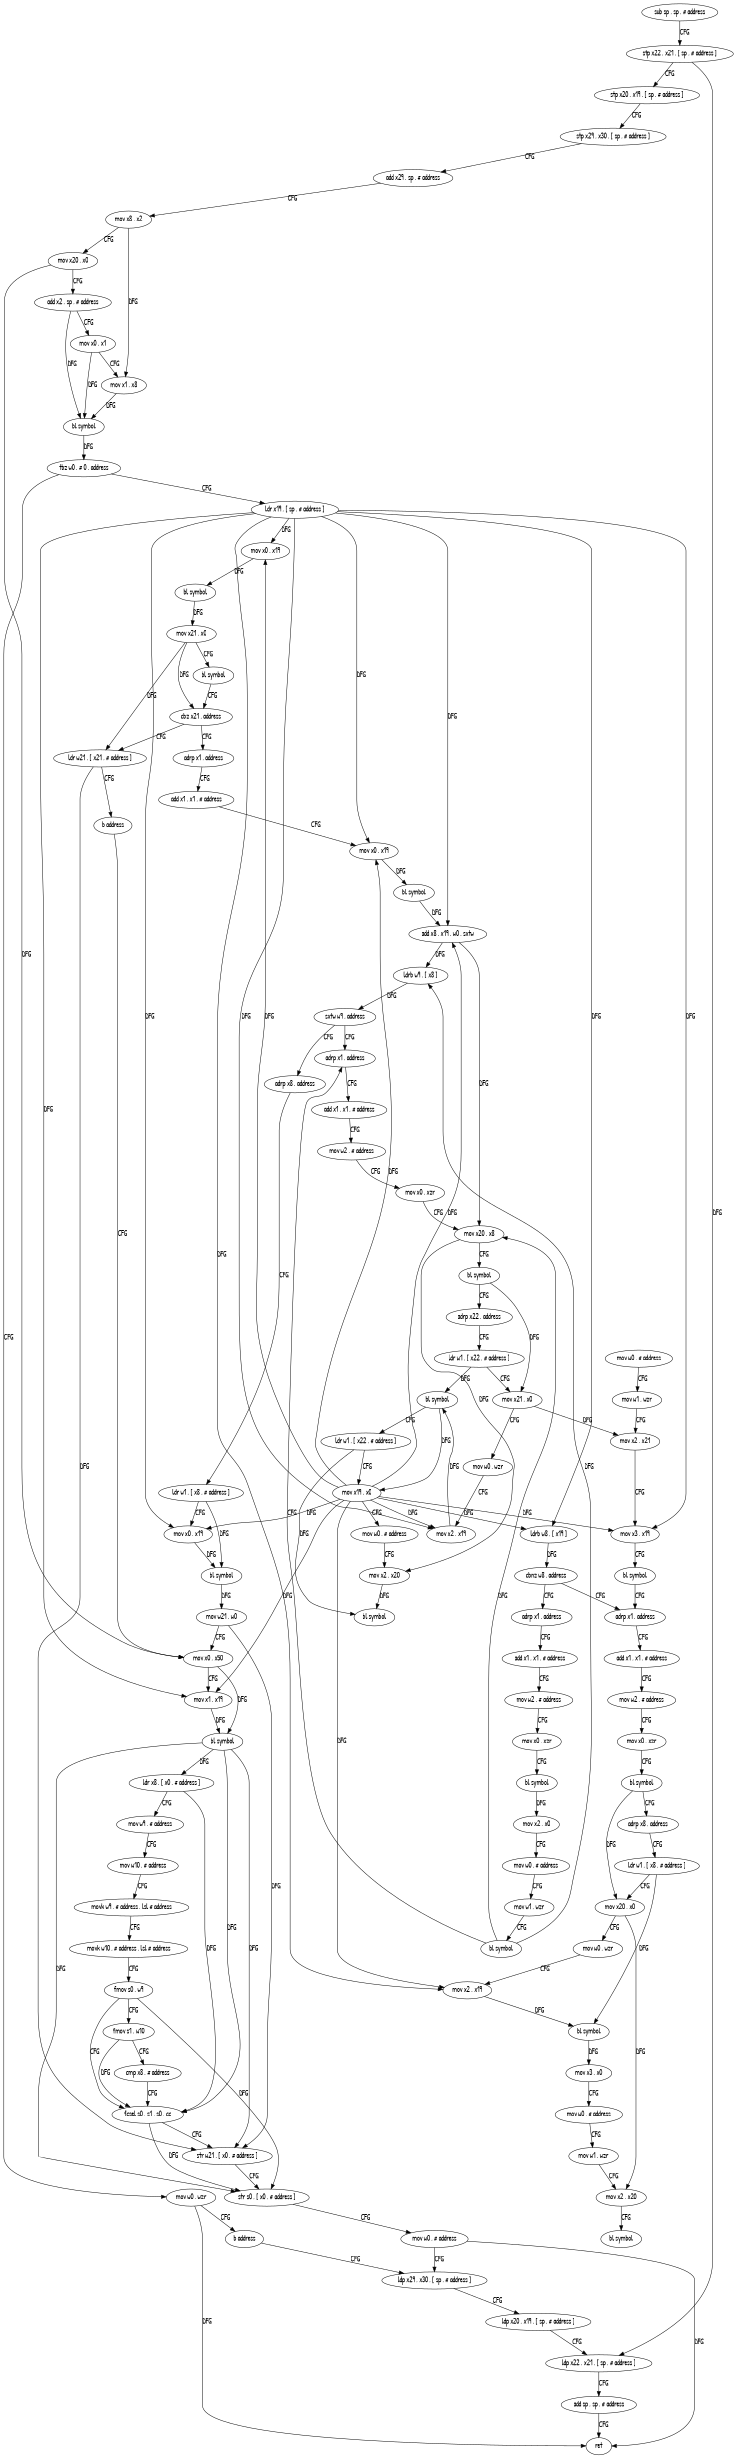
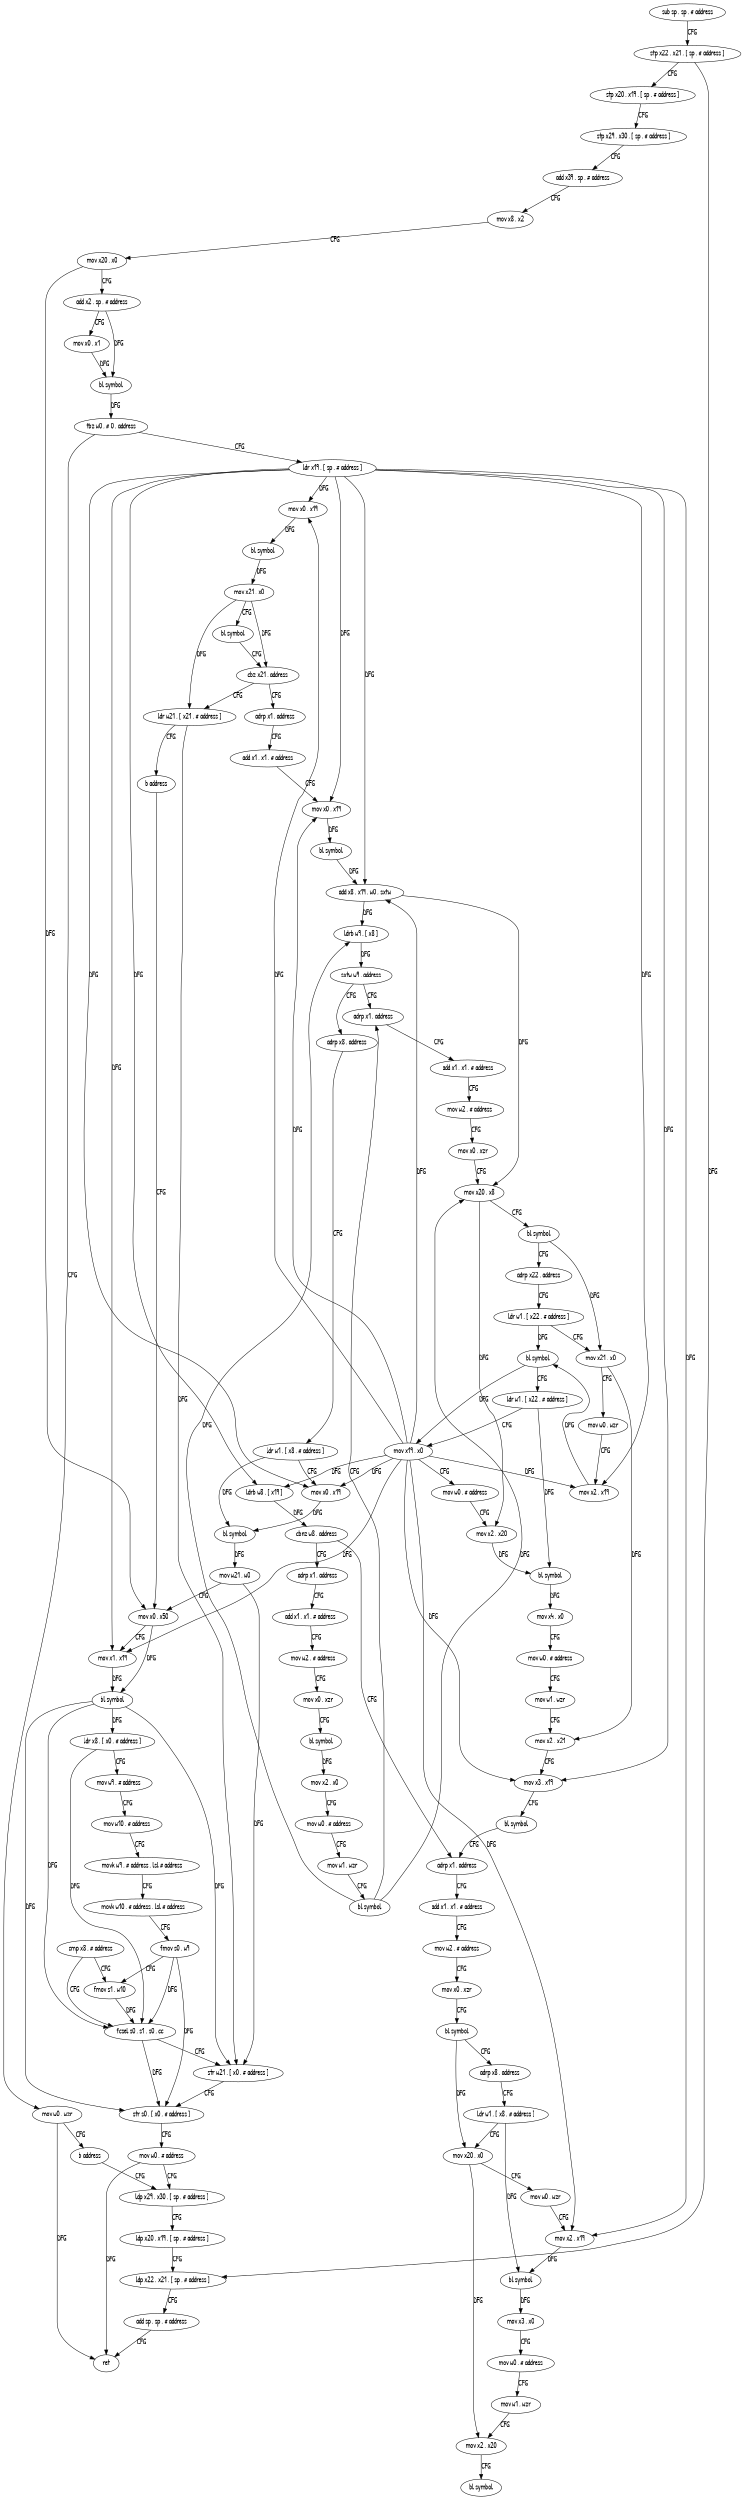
node "add x29 , sp , # address": label "add x29 , sp , # address" -> "add x39 , sp , # address"
node "mov x1 , x8": removed
node "mov x4 , x0": added
edge "fmov s1 , w10" -> "cmp x8 , # address": reversed
edge "fmov s0 , w9" -> "fcsel s0 , s1 , s0 , cc": label "CFG" -> "DFG"
